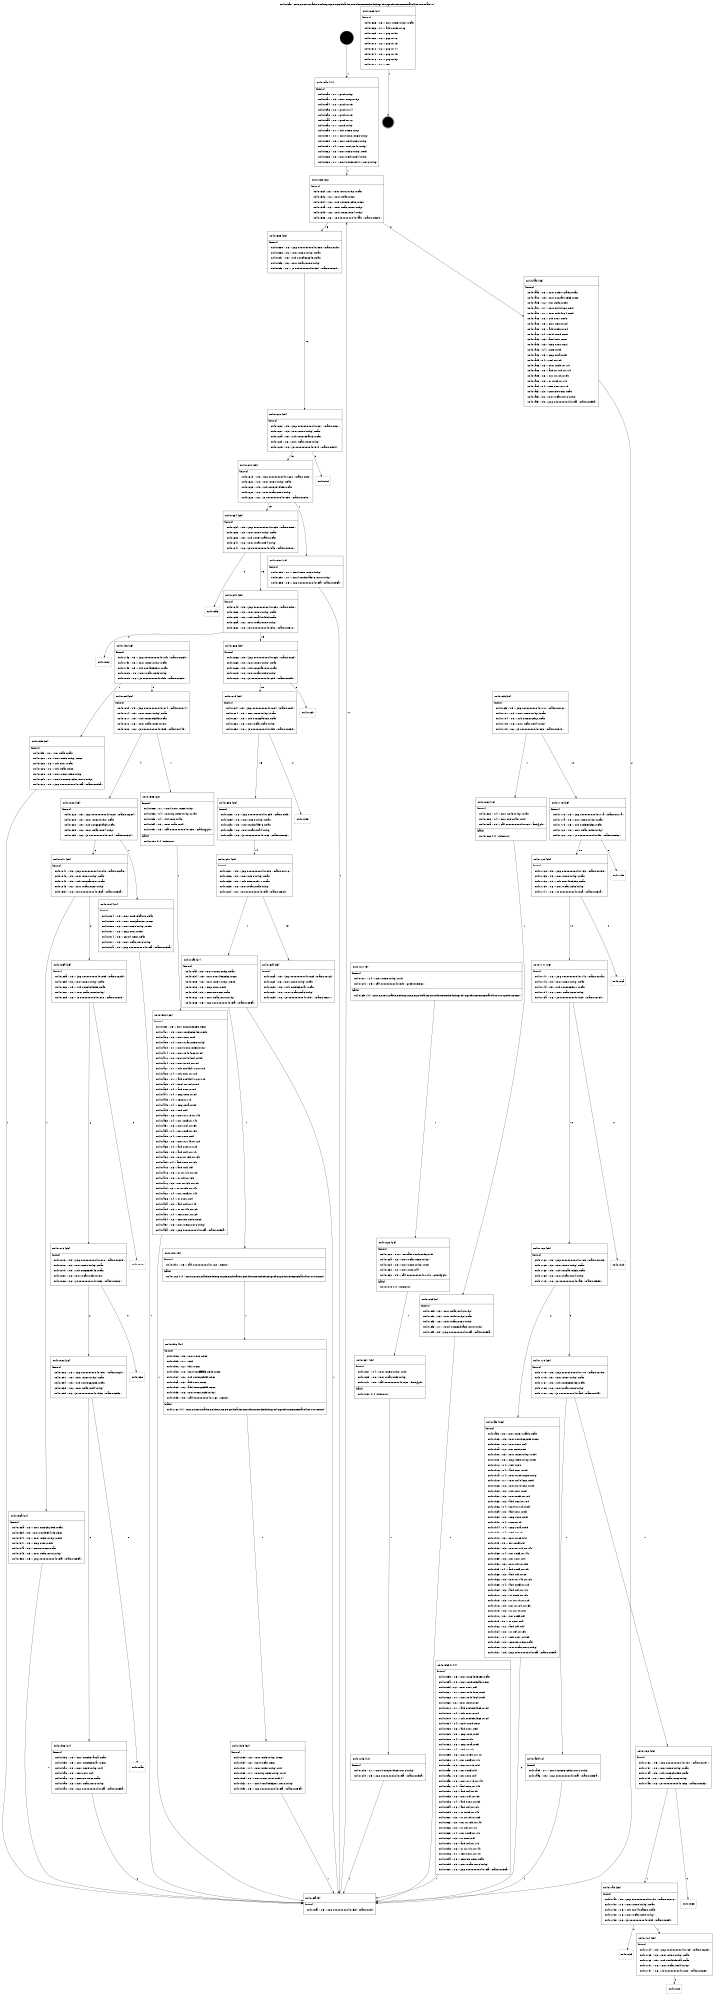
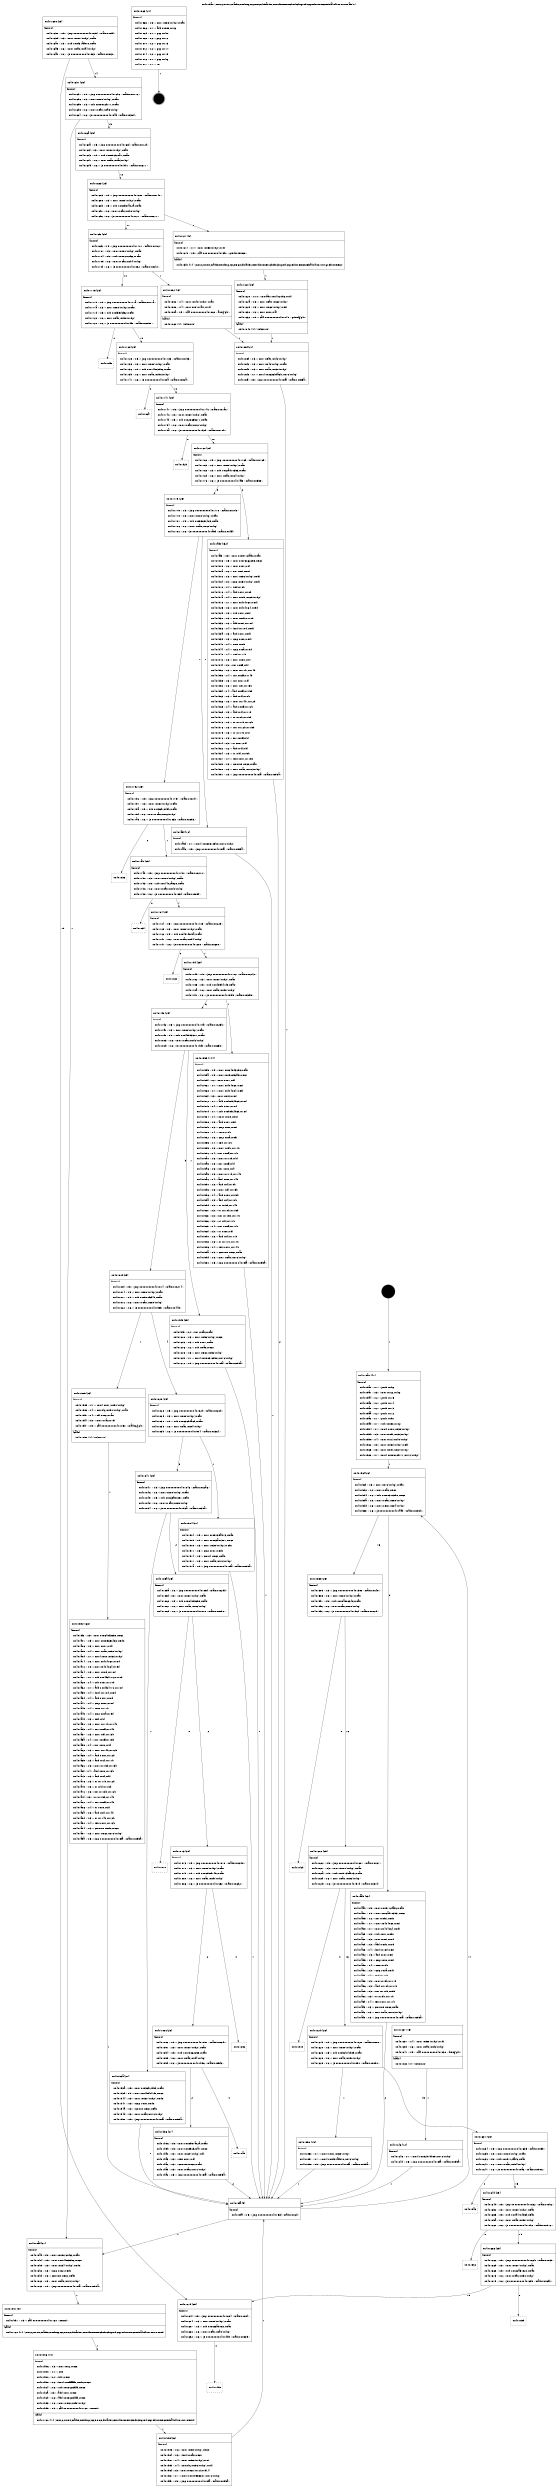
node "0x4016e3 [25]": added
edge "0x40167f [25]" -> "0x401698 [25]": reversed
node "0x4017dd [25]": added
edge "0x401c20 [23]" -> "0x401c37 [15]": now "0x401c20 [23]" -> "0x4018ef [21]"
edge "0x4018af [27]" -> "0x401efa [5]": reversed
node "0x401dcd": added
